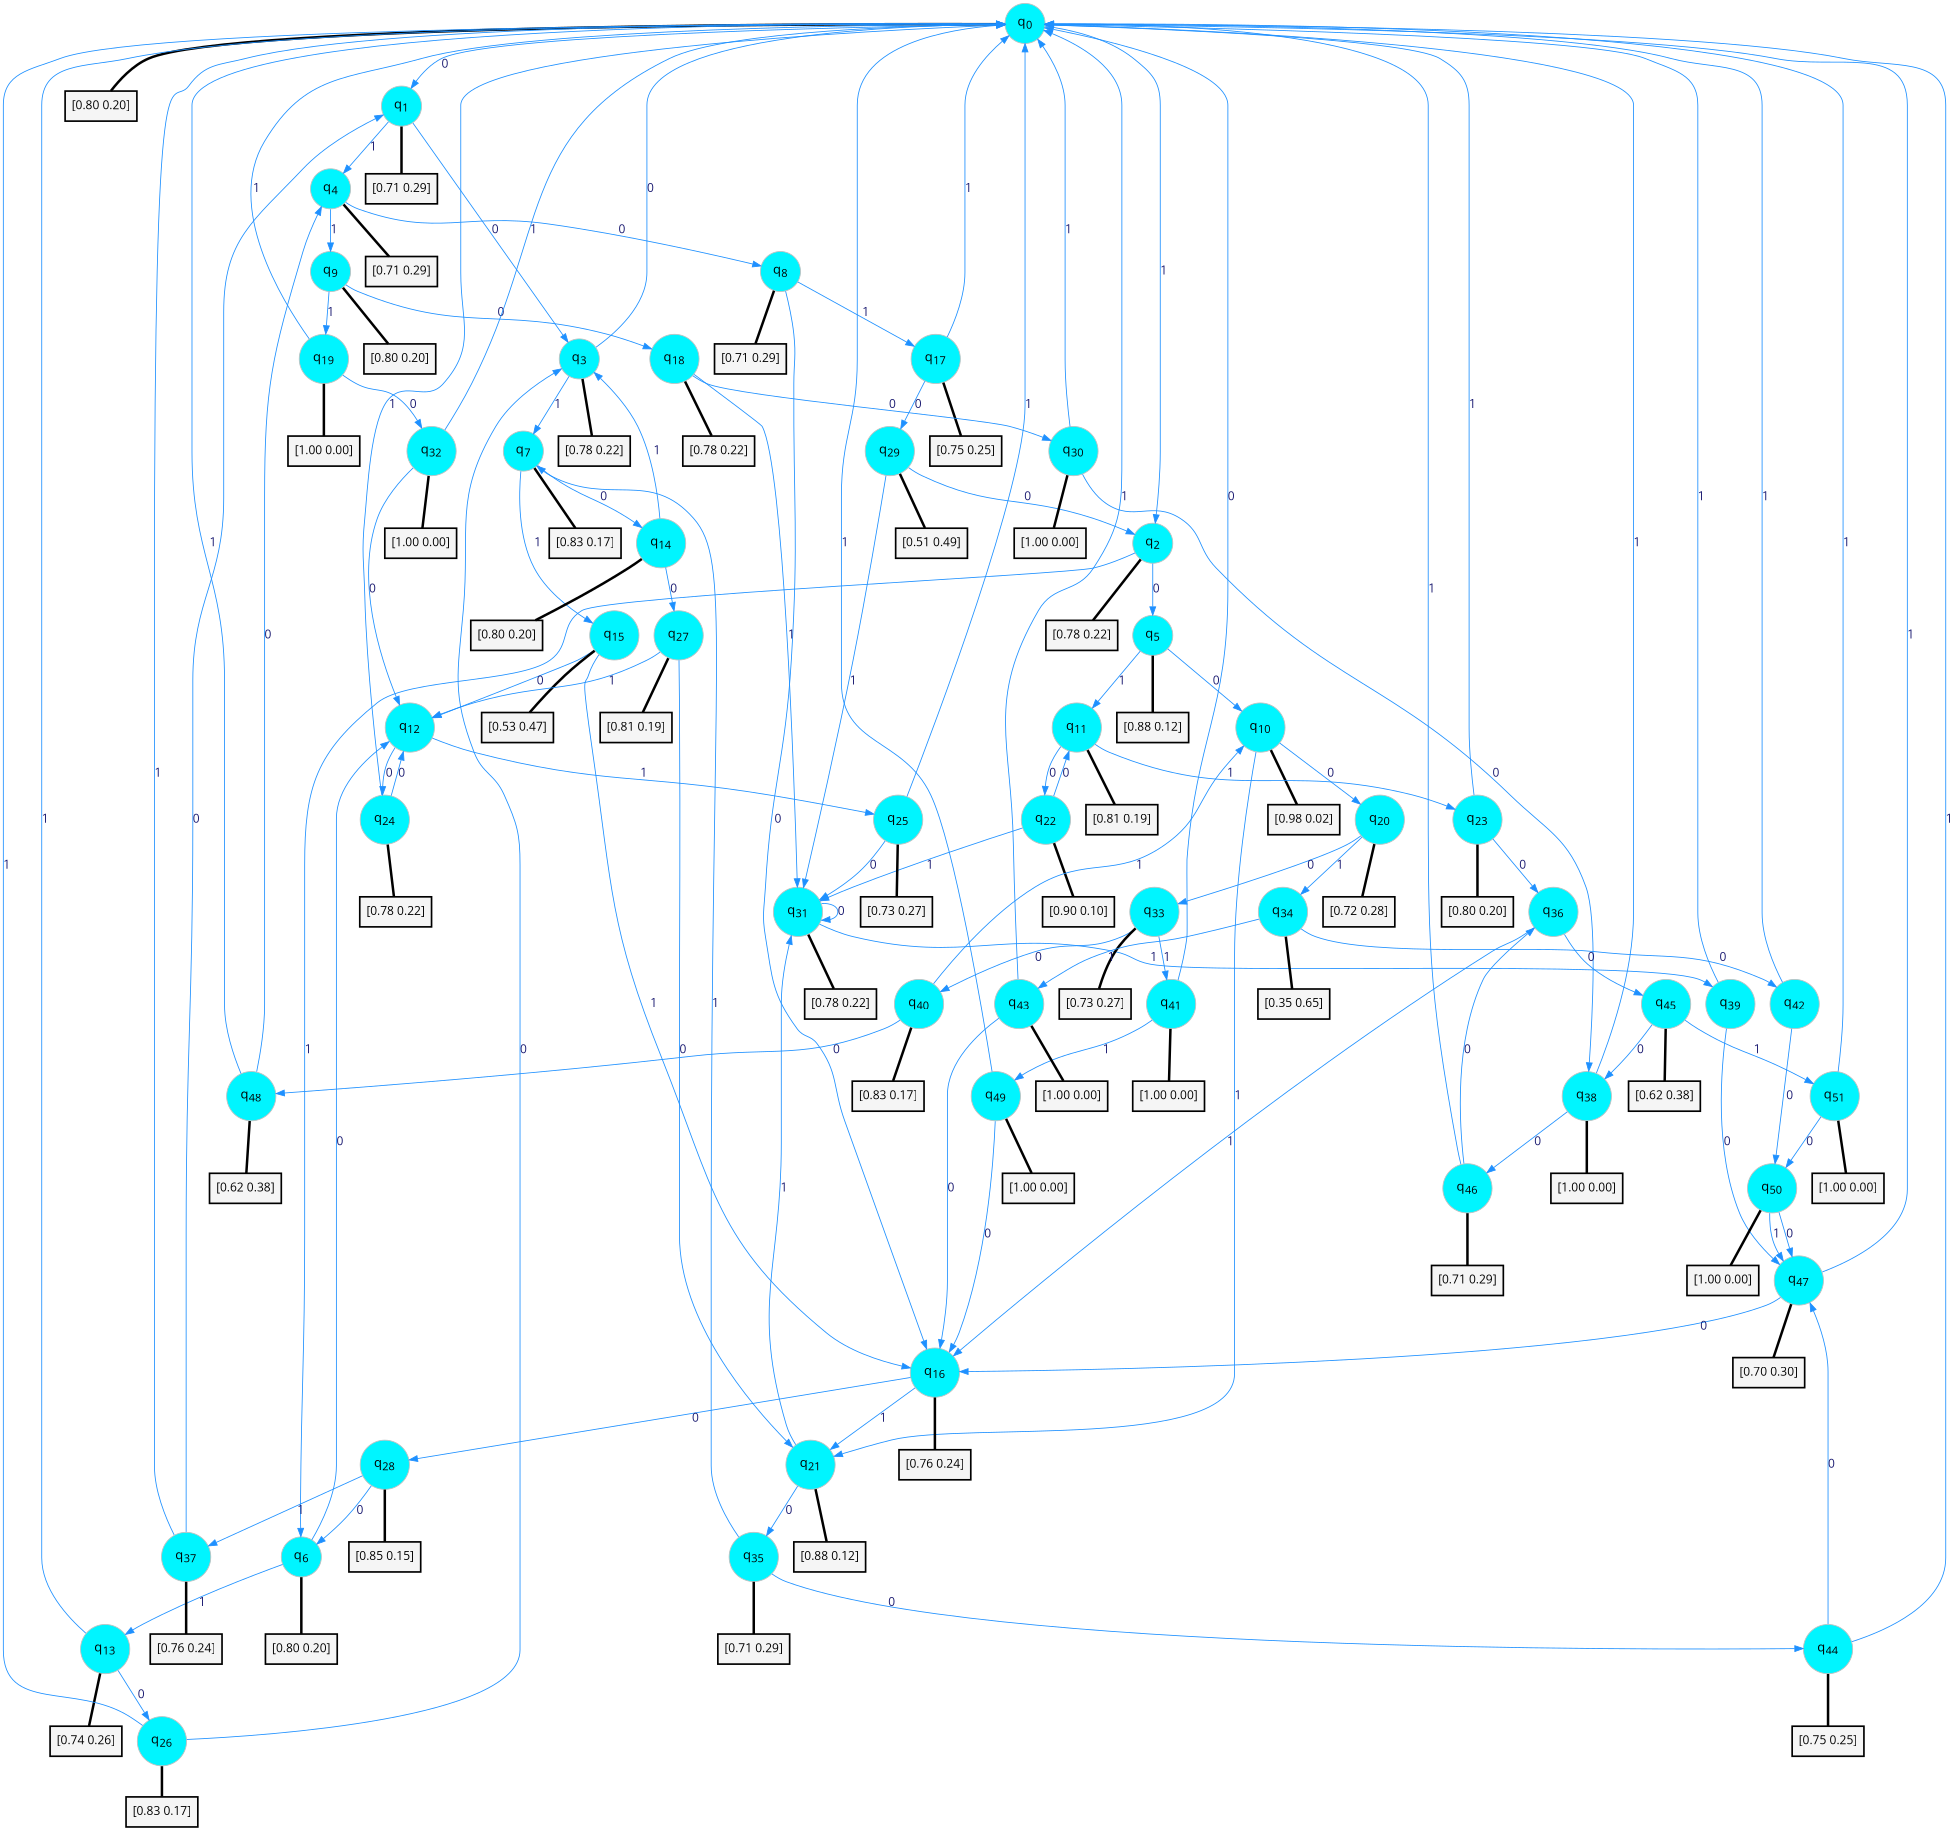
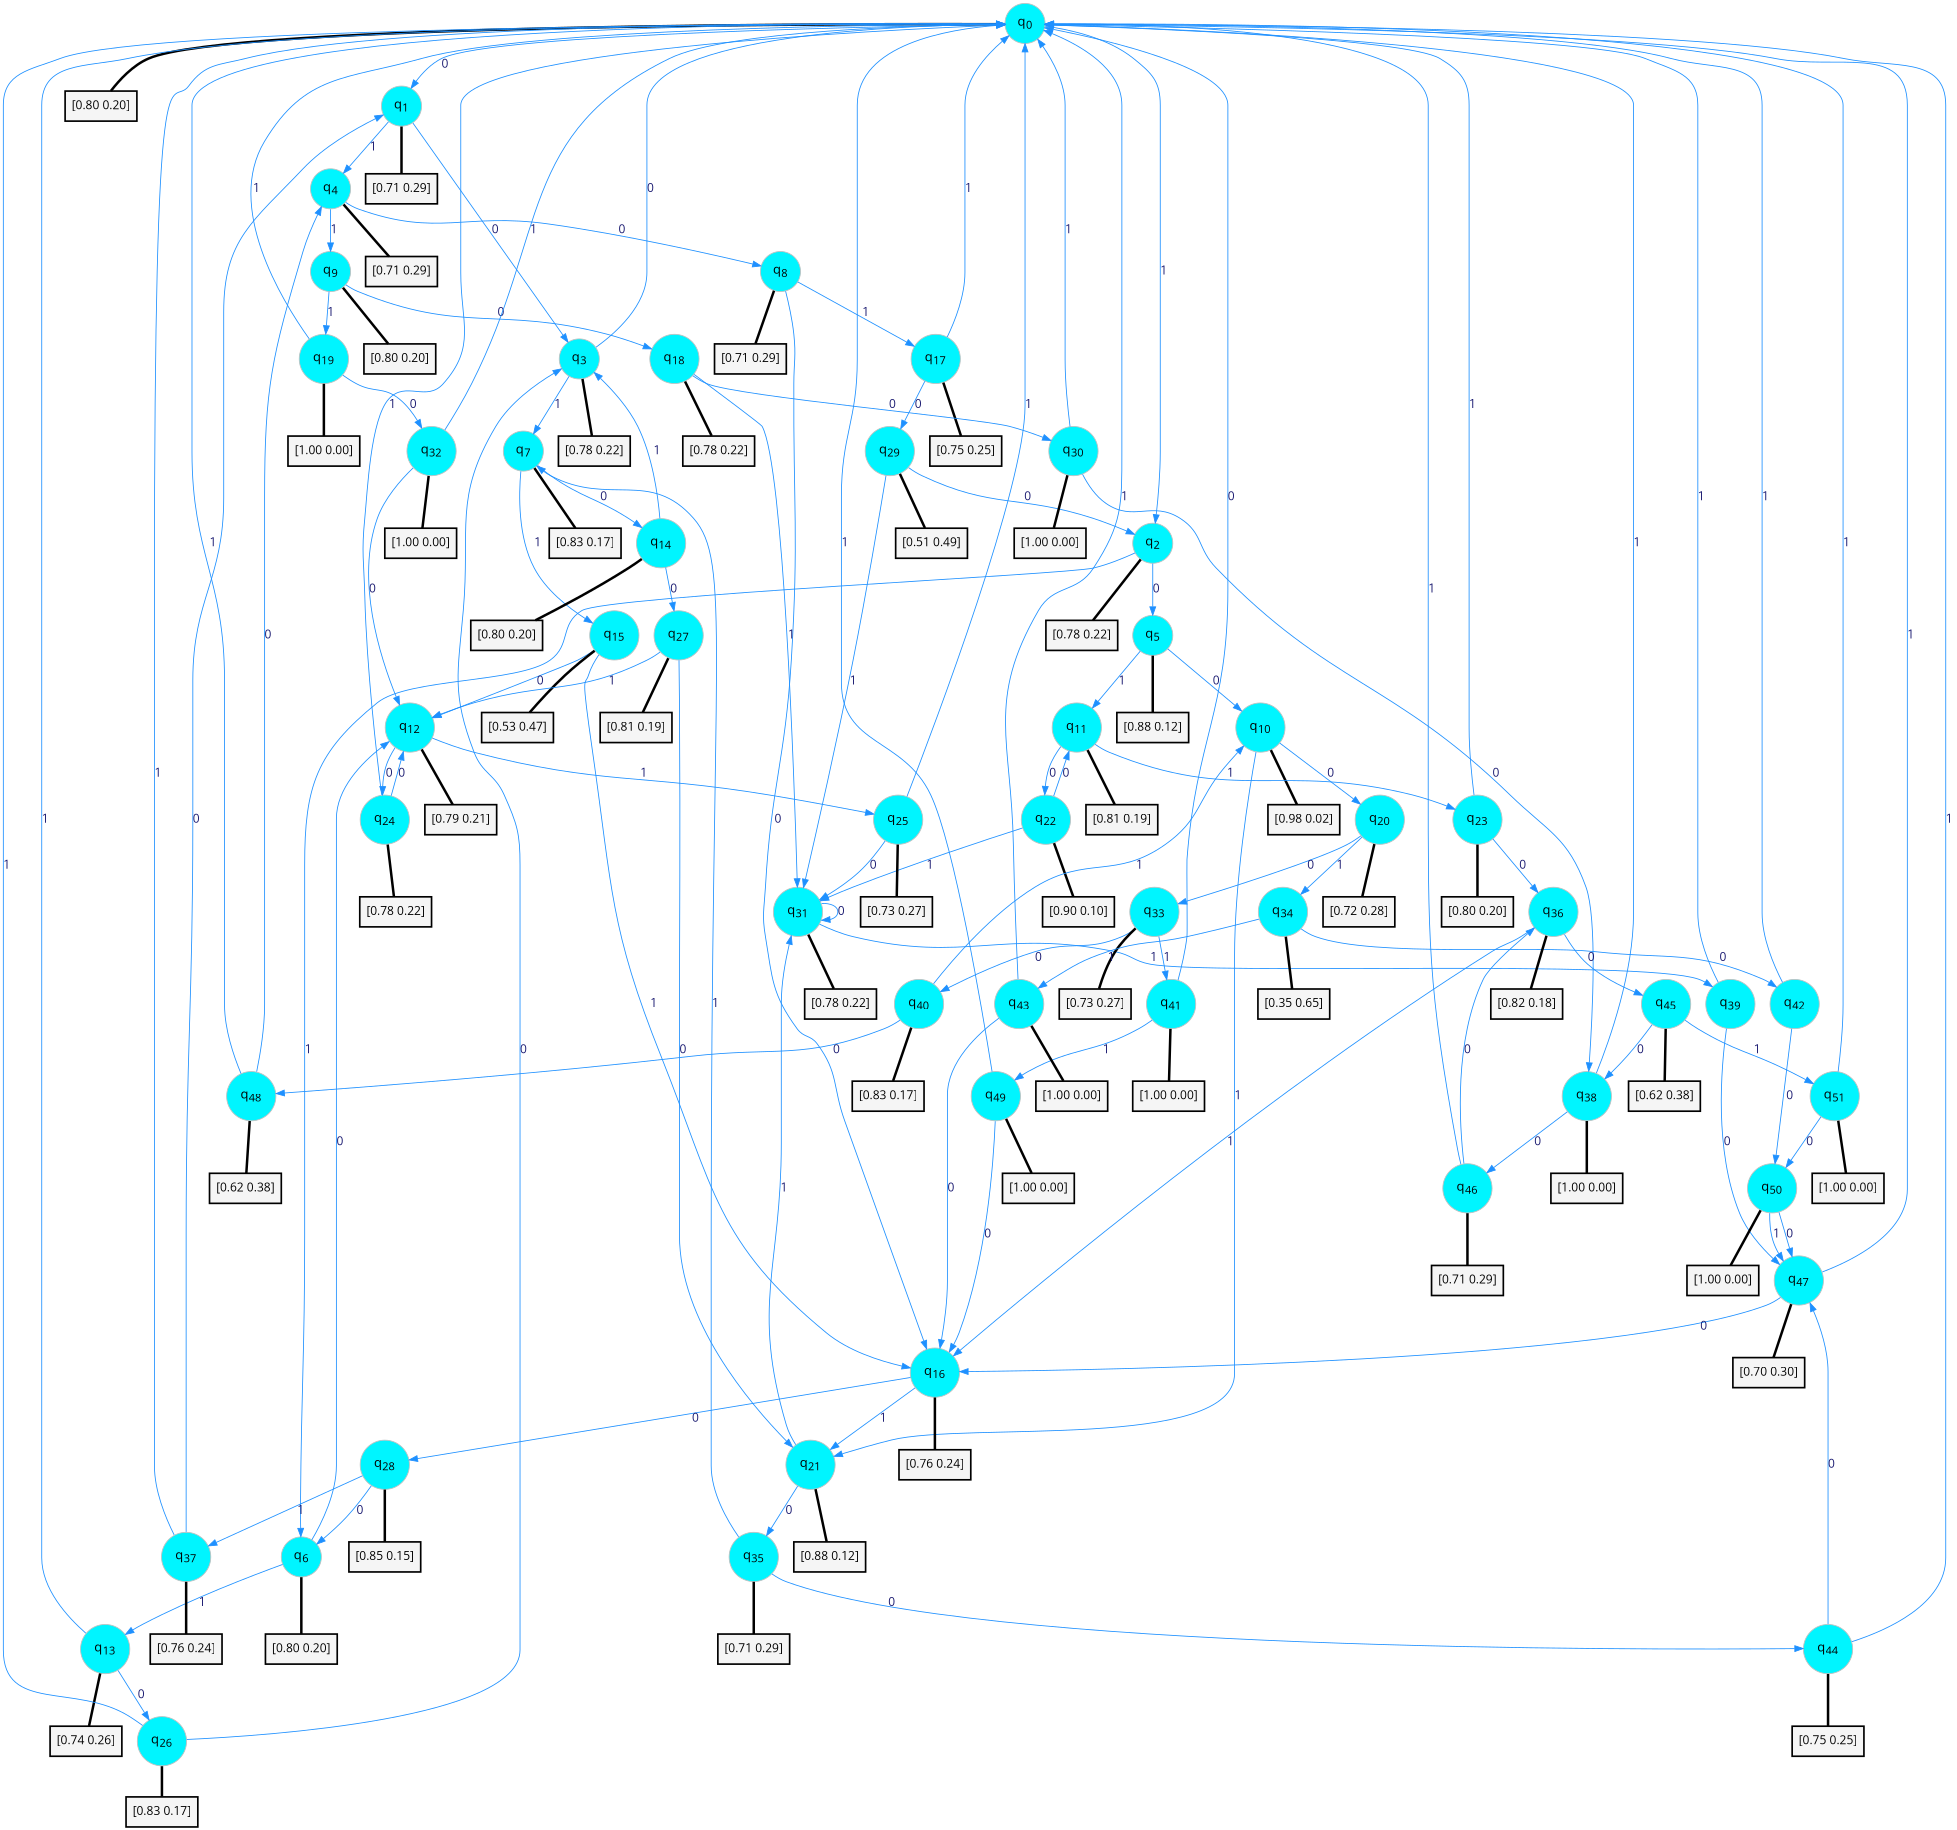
node "[0.79 0.21]": added
node "[0.82 0.18]": added
